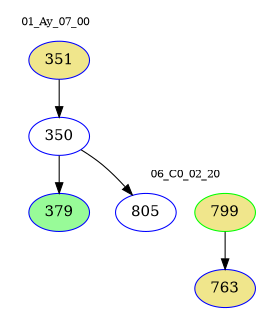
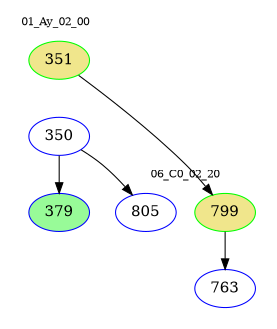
cluster "01_Ay_07_00": label "01_Ay_07_00" -> "01_Ay_02_00"
node "351": color blue -> green
edge "351" -> "350": now "351" -> "799"
node "763": fillcolor khaki -> white
